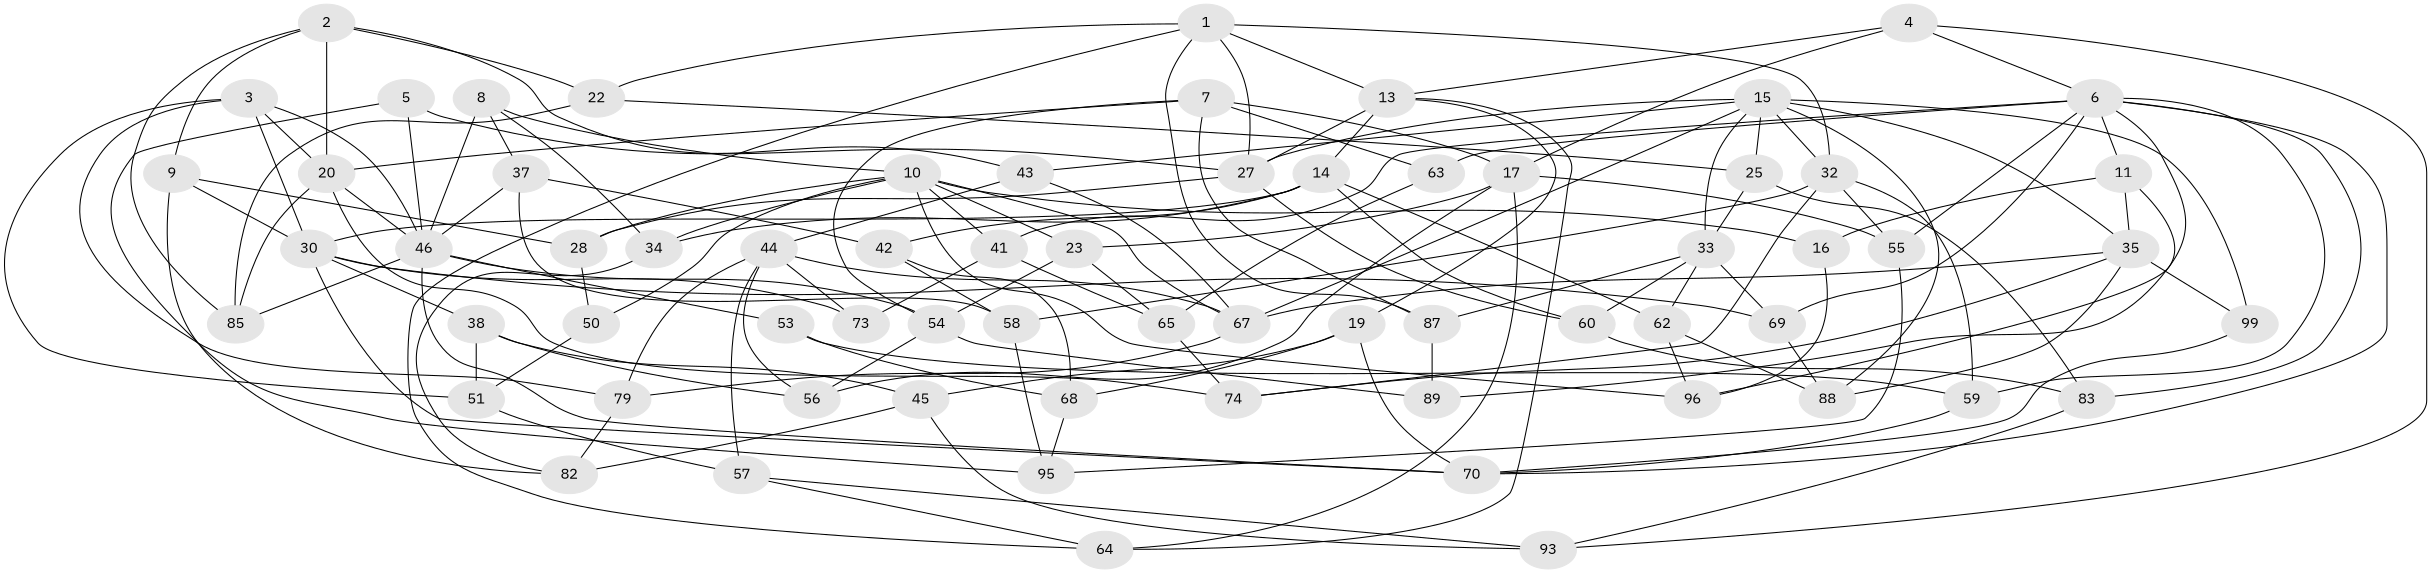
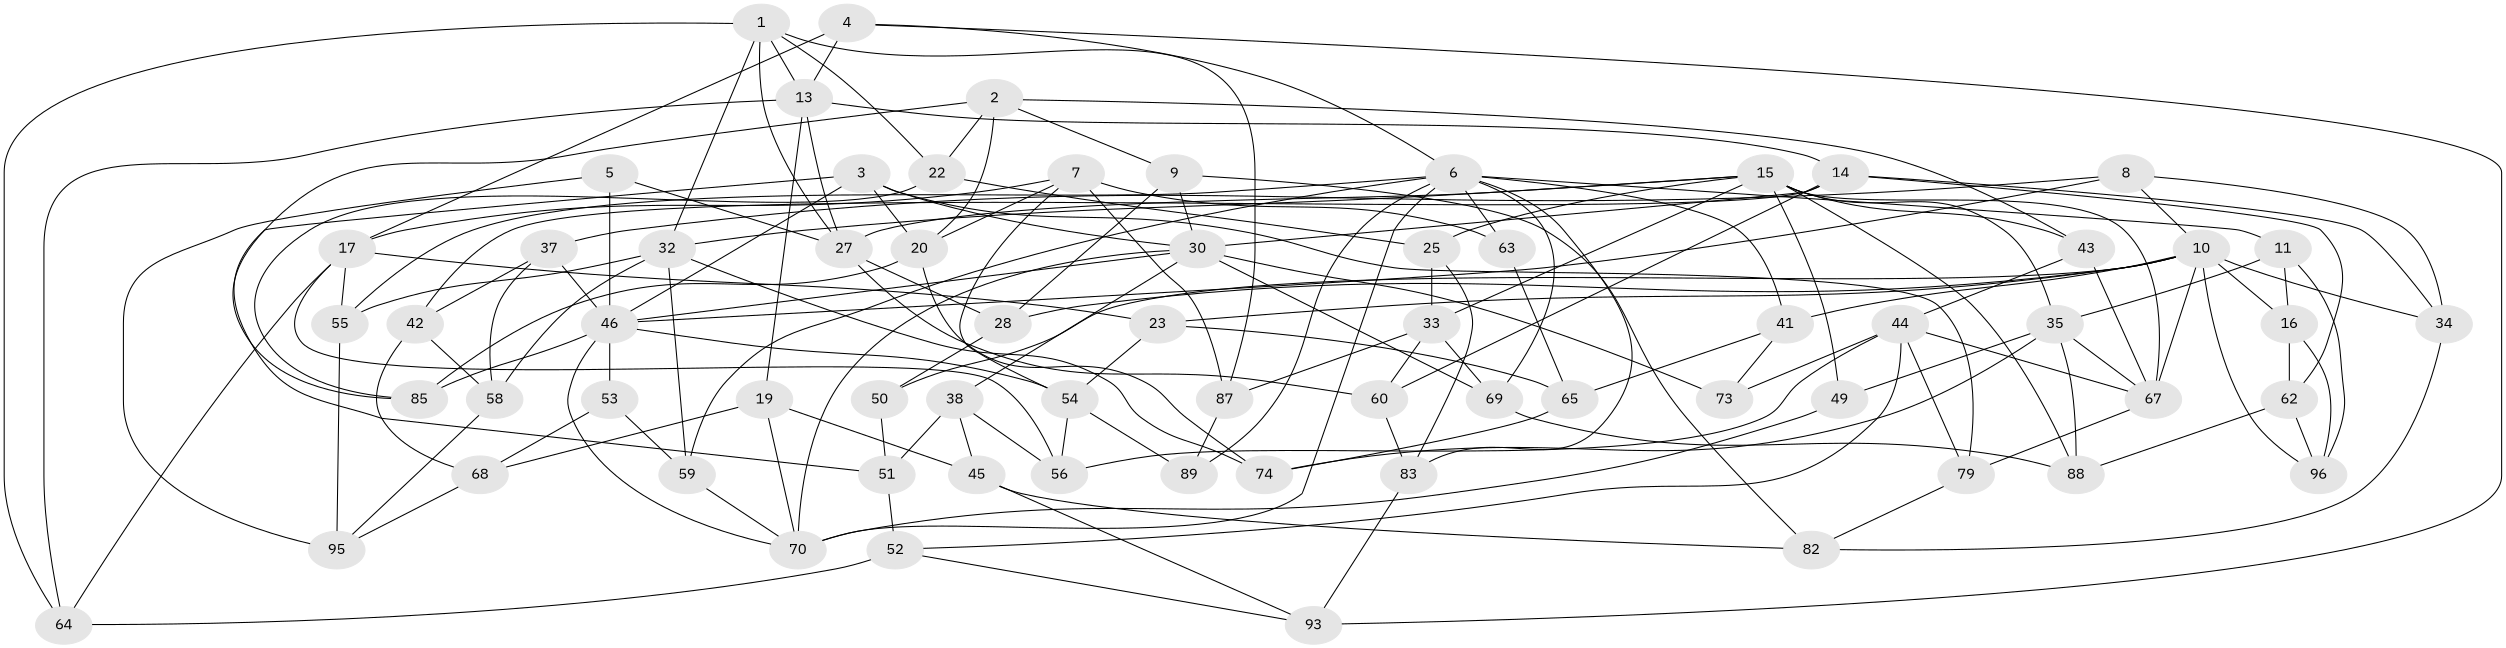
edge "20" -- "46": now "30" -- "46"
edge "33" -- "62": now "16" -- "62"
node "99": label "99" -> "49"
node "57": label "57" -> "52"
